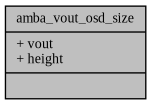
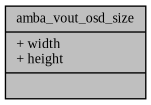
node "amba_vout_osd_size": text "+ vout" -> "+ width"
